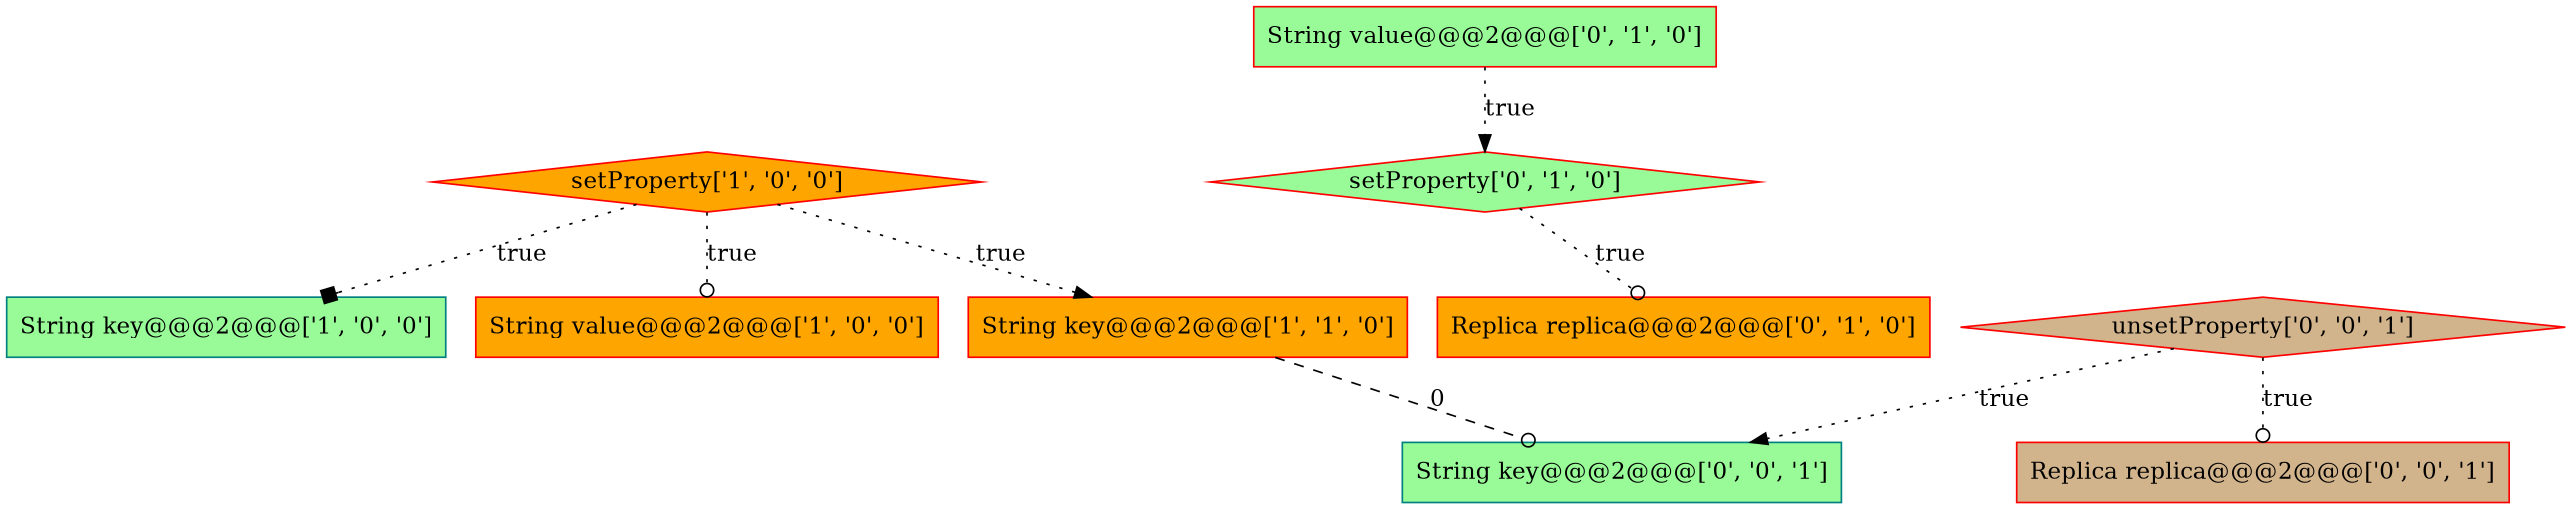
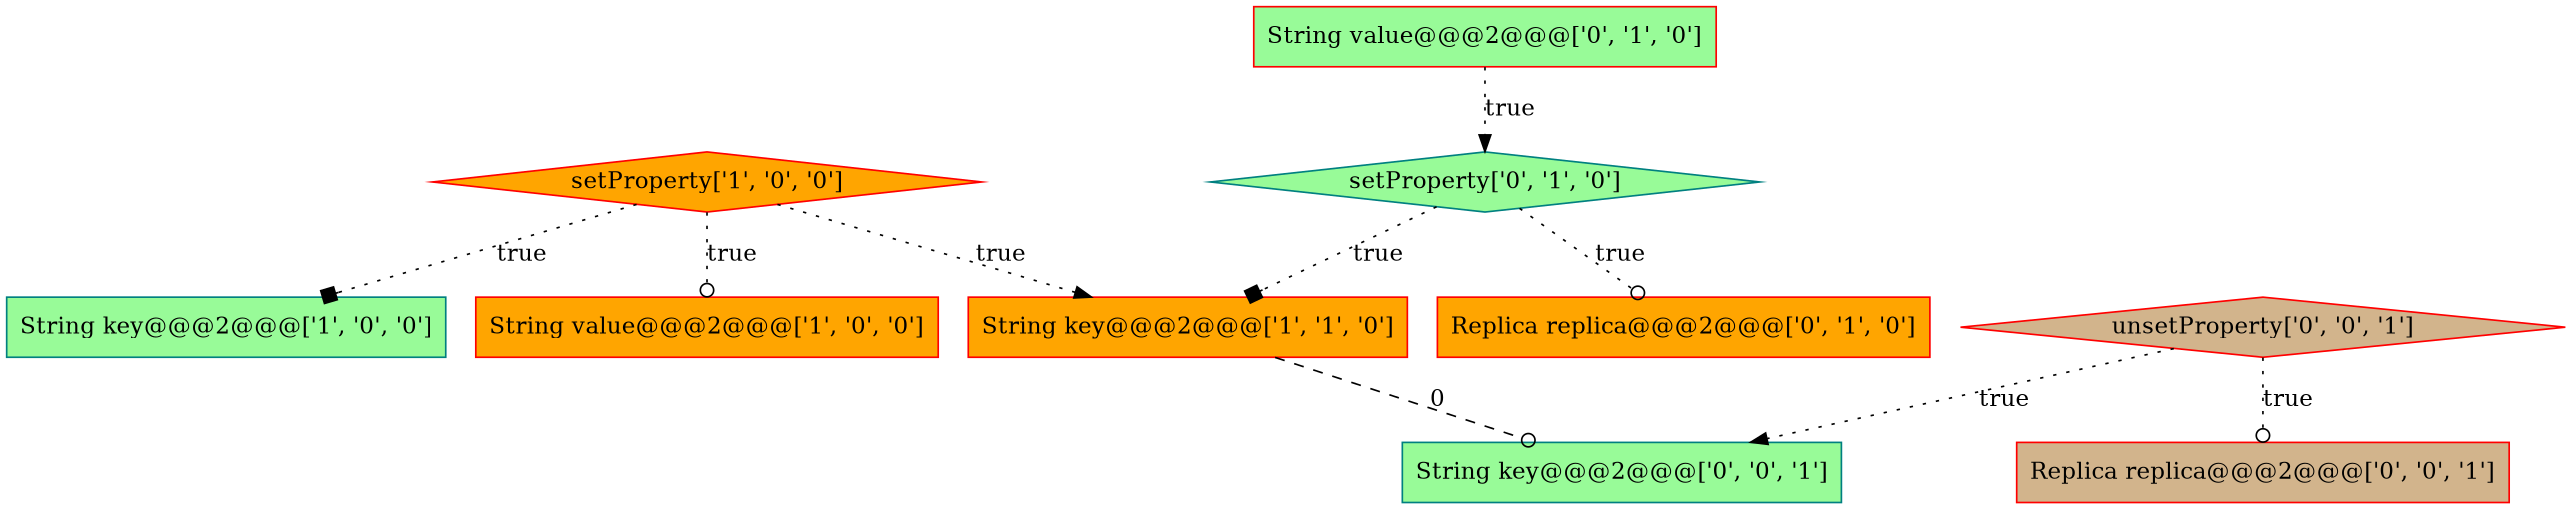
node "setProperty['0', '1', '0']": color red -> teal
edge "setProperty['0', '1', '0']" -> "String key@@@2@@@['1', '1', '0']": added, label "true"
